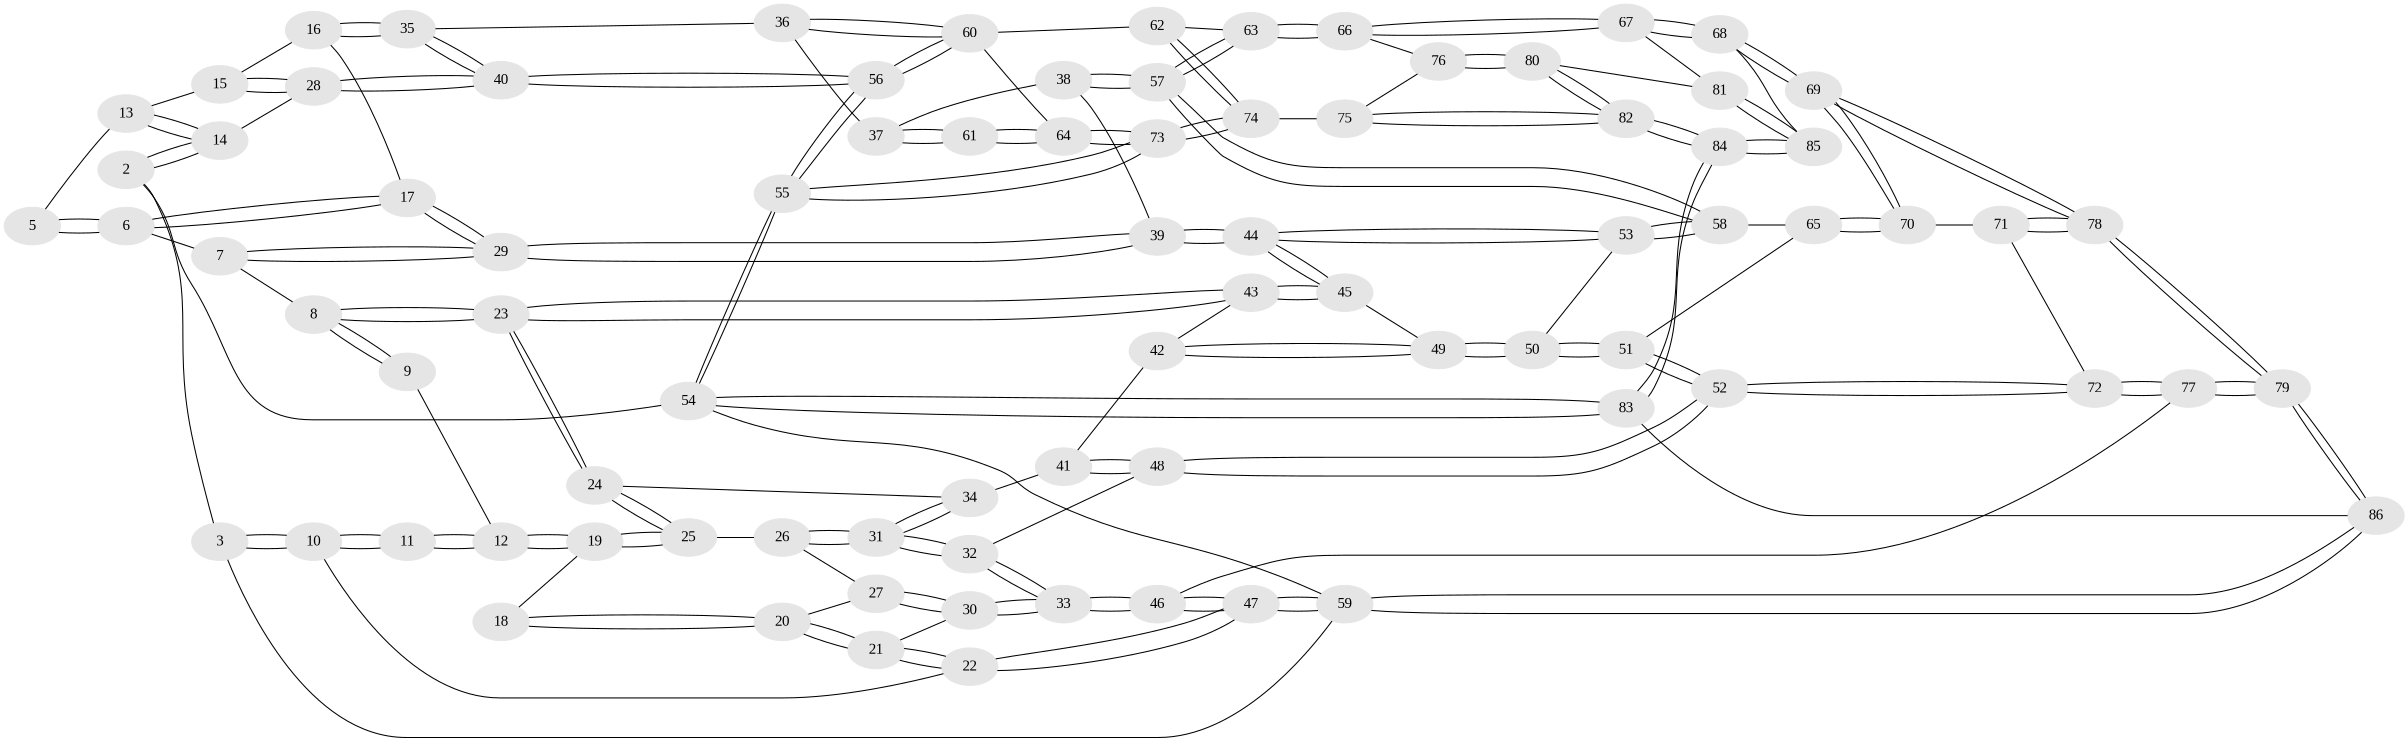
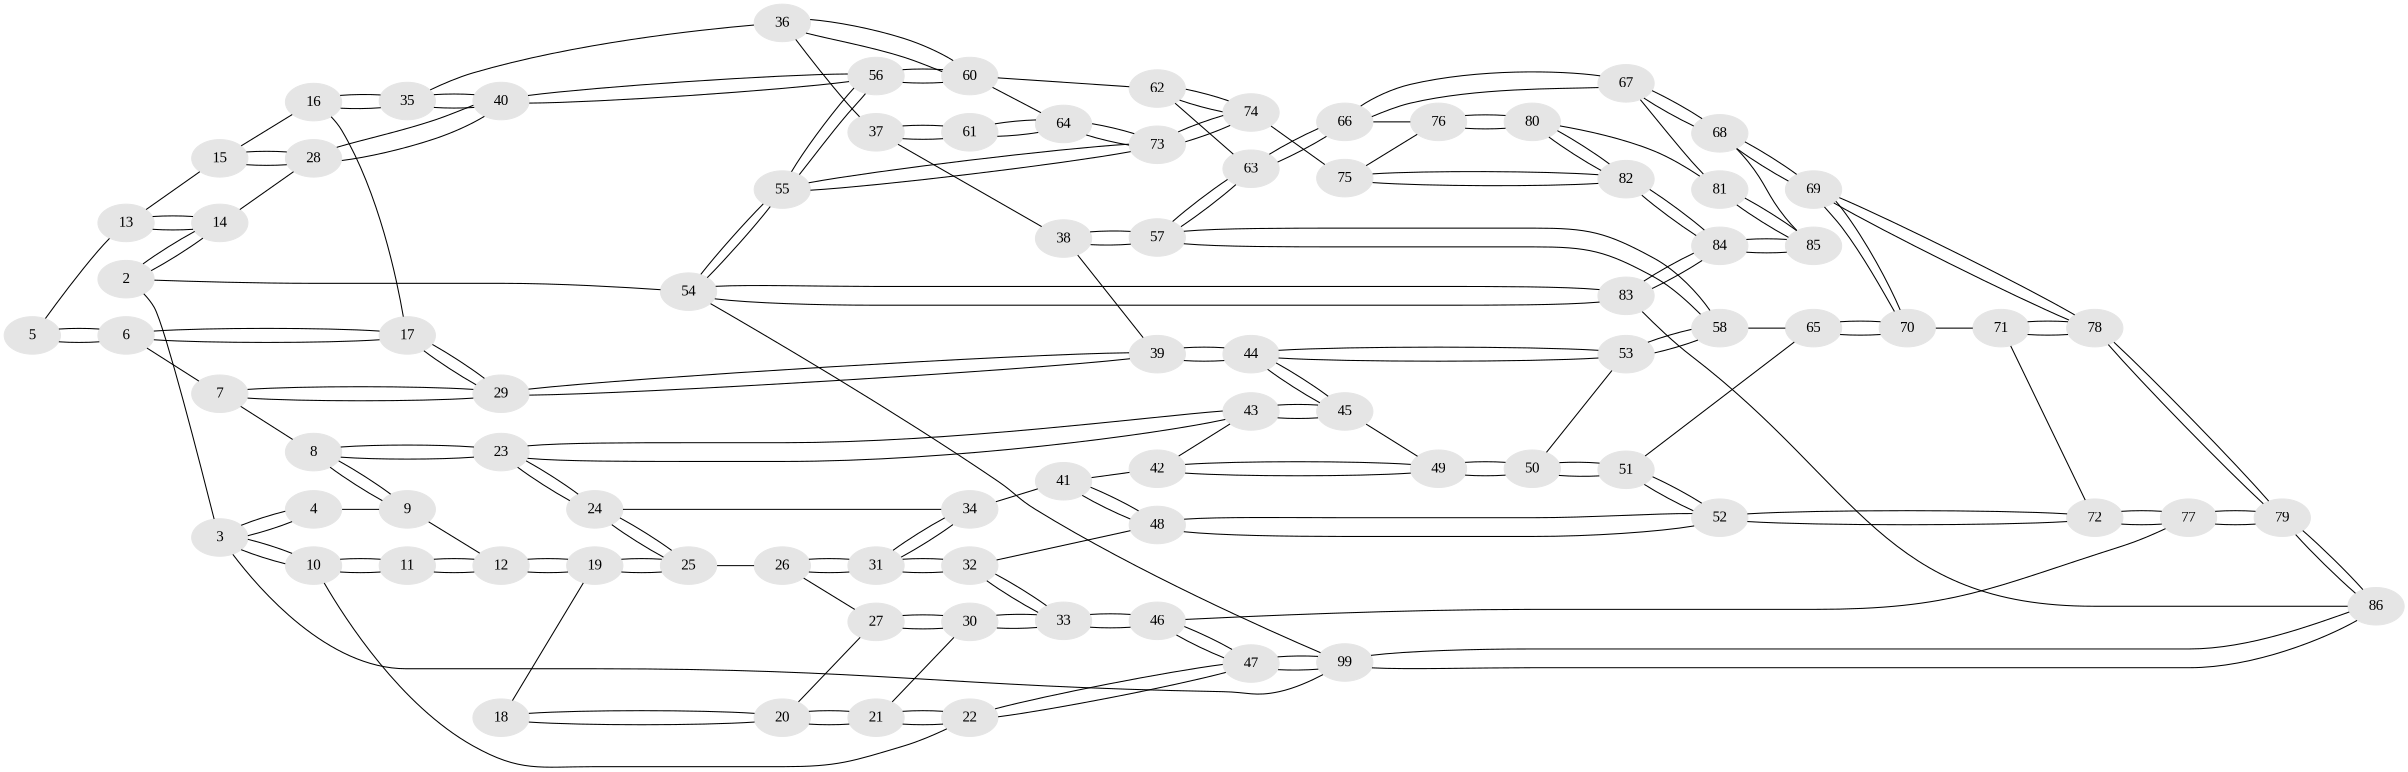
node "4": added
node "59": label "59" -> "99"
